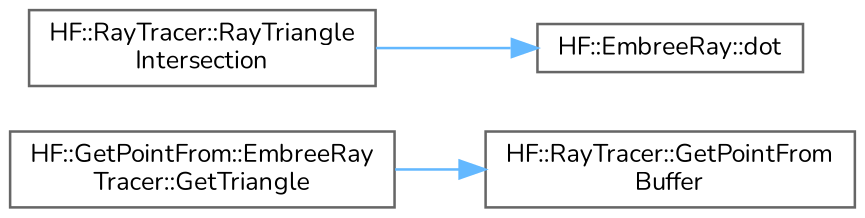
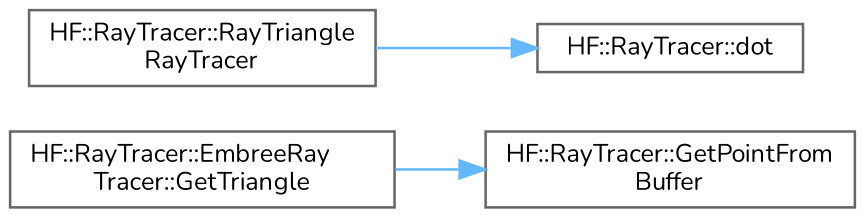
node "HF::RayTracer::RayTriangle Intersection": label "HF::RayTracer::RayTriangle Intersection" -> "HF::RayTracer::RayTriangle RayTracer"
node "HF::EmbreeRay::dot": label "HF::EmbreeRay::dot" -> "HF::RayTracer::dot"
node "HF::GetPointFrom::EmbreeRay Tracer::GetTriangle": label "HF::GetPointFrom::EmbreeRay Tracer::GetTriangle" -> "HF::RayTracer::EmbreeRay Tracer::GetTriangle"
